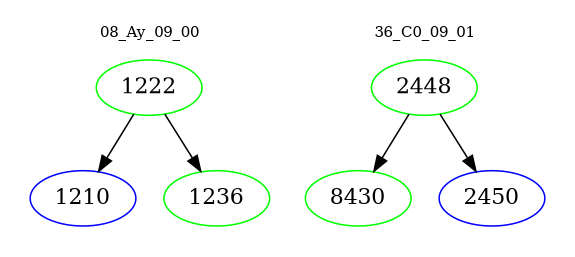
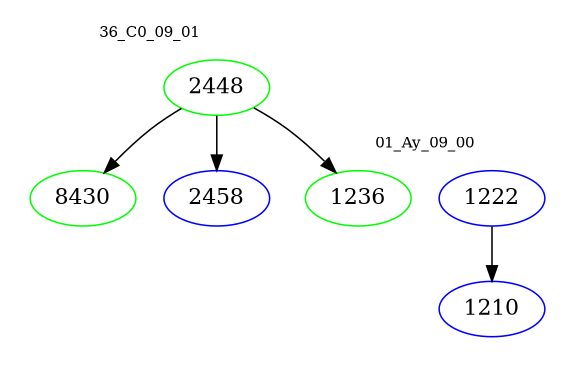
cluster "08_Ay_09_00": label "08_Ay_09_00" -> "01_Ay_09_00"
node "1222": color green -> blue
edge "1222" -> "1236": now "2448" -> "1236"
node "2450": label "2450" -> "2458"
